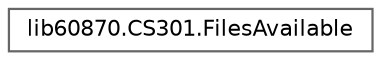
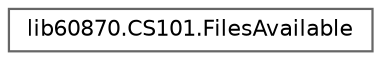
node "lib60870.CS301.FilesAvailable": label "lib60870.CS301.FilesAvailable" -> "lib60870.CS101.FilesAvailable"
